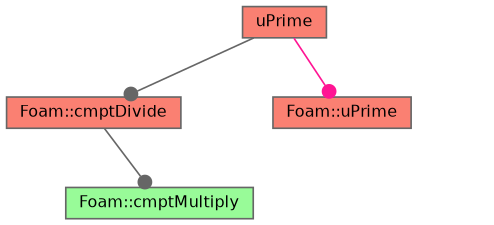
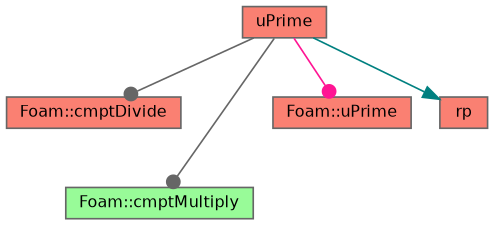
node "rp": added
edge "Foam::cmptDivide" -> "Foam::cmptMultiply": now "uPrime" -> "Foam::cmptMultiply"
